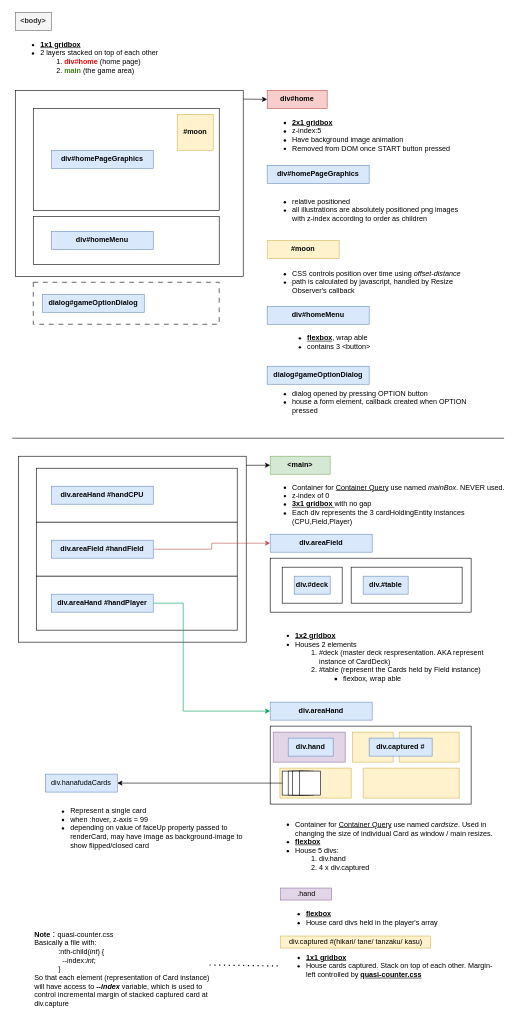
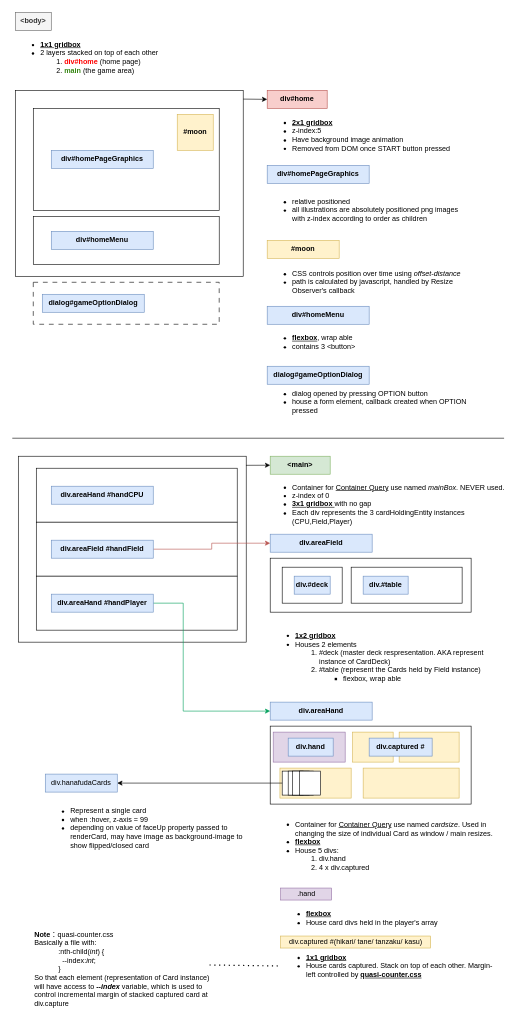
node "flexbox, wrap able contains 3 <button>": moved (393, 342) -> (378, 342)
